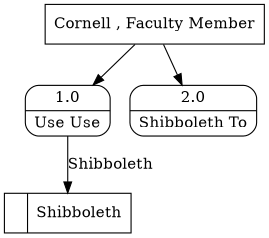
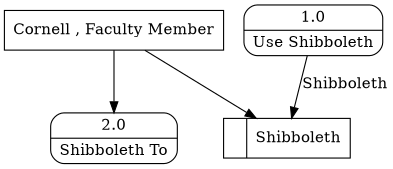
edge "Cornell , Faculty Member" -> "1.0": now "Cornell , Faculty Member" -> "Shibboleth"
node "1.0": text "Use Use" -> "Use Shibboleth"
